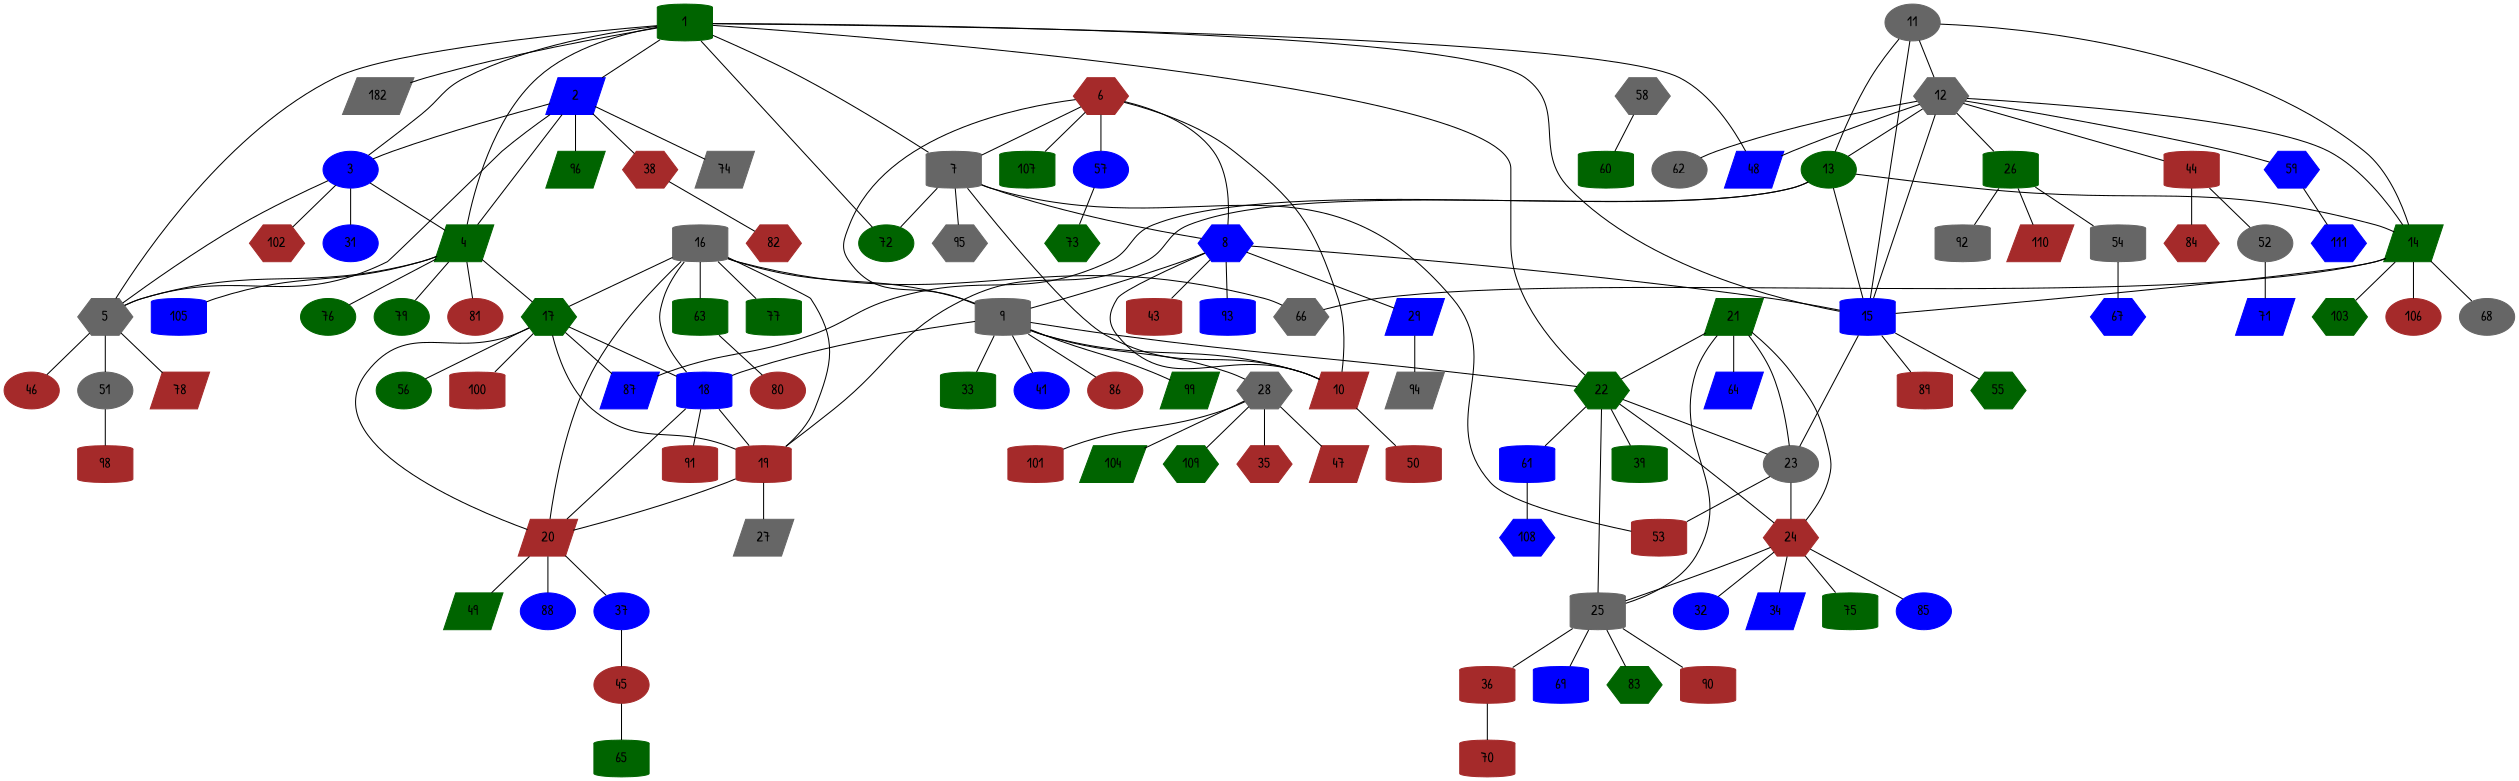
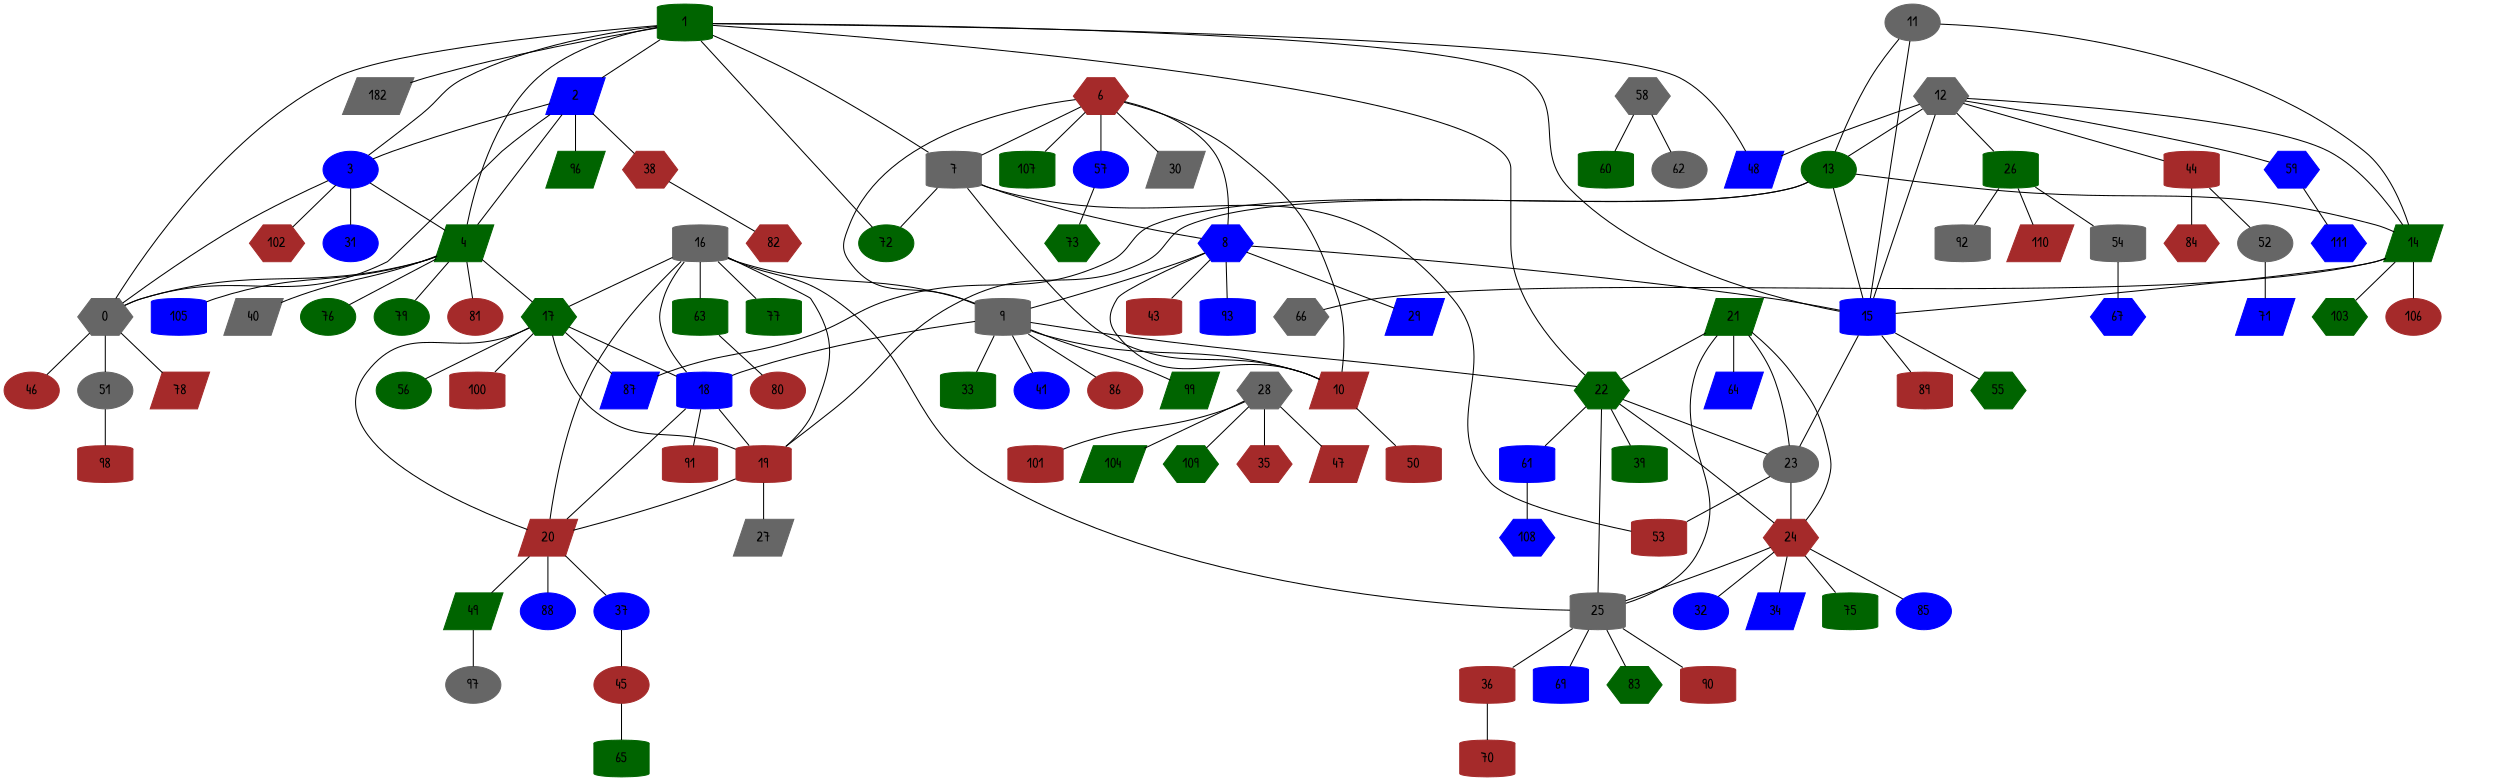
edge "11" -- "12": removed
edge "12" -- "62": now "58" -- "62"
node "74": removed
node "30": added
node "95": removed
edge "16" -- "66": now "16" -- "25"
node "5": label "5" -> "0"
node "40": added
node "68": removed
edge "9" -- "28": removed
node "94": removed
node "97": added
